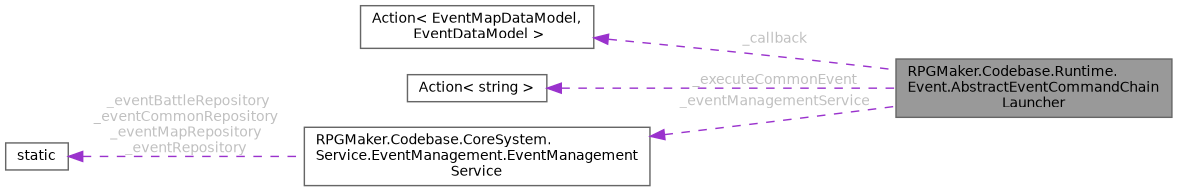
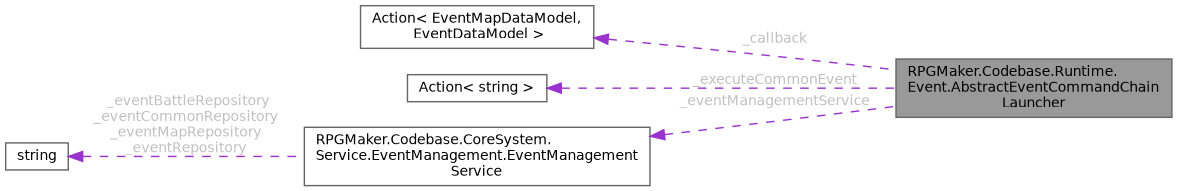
node "static": label "static" -> "string"
